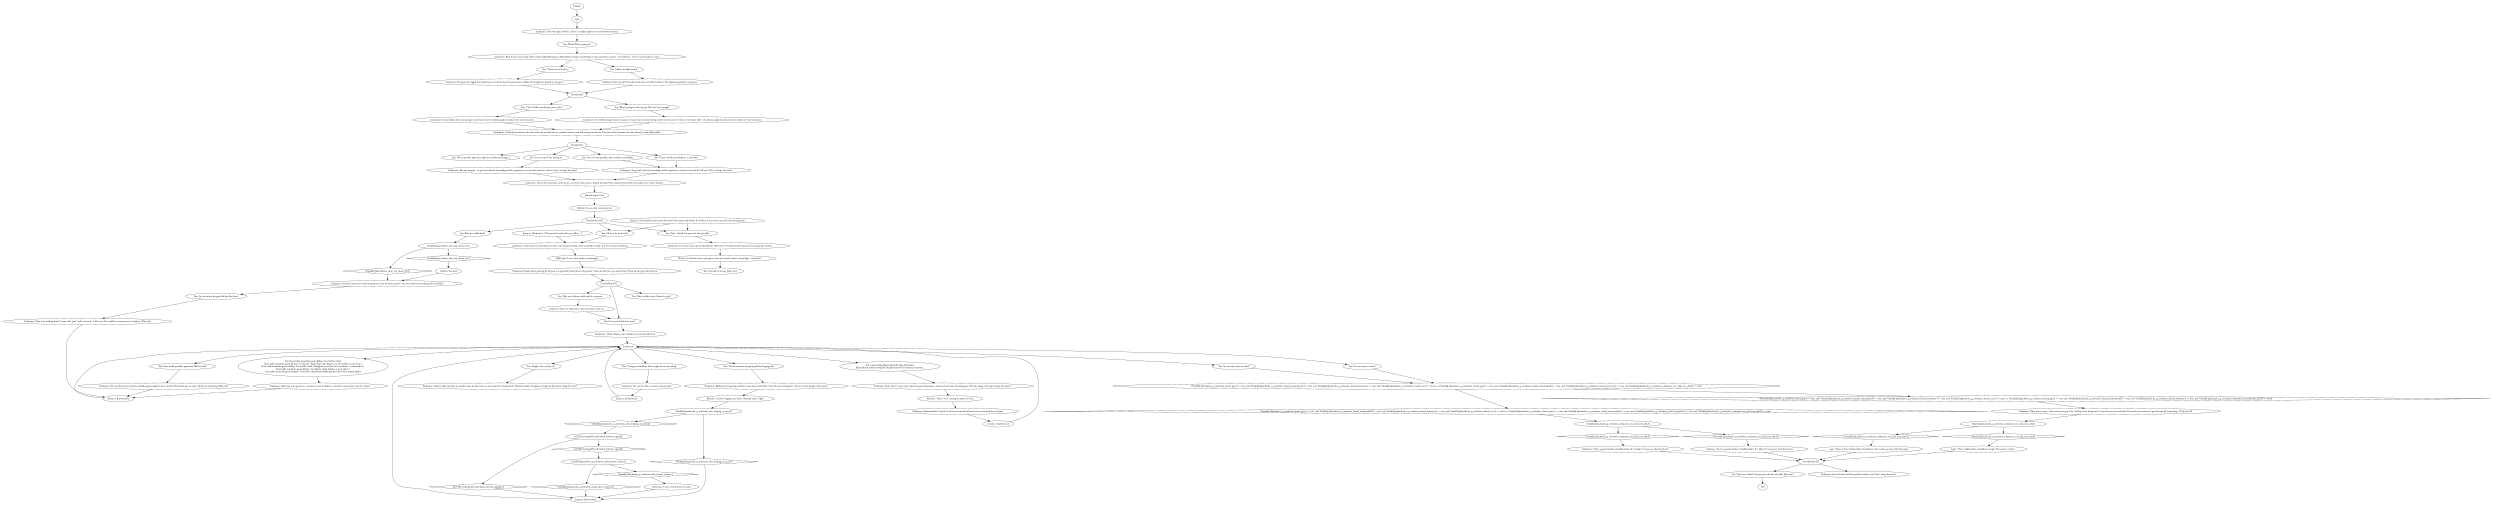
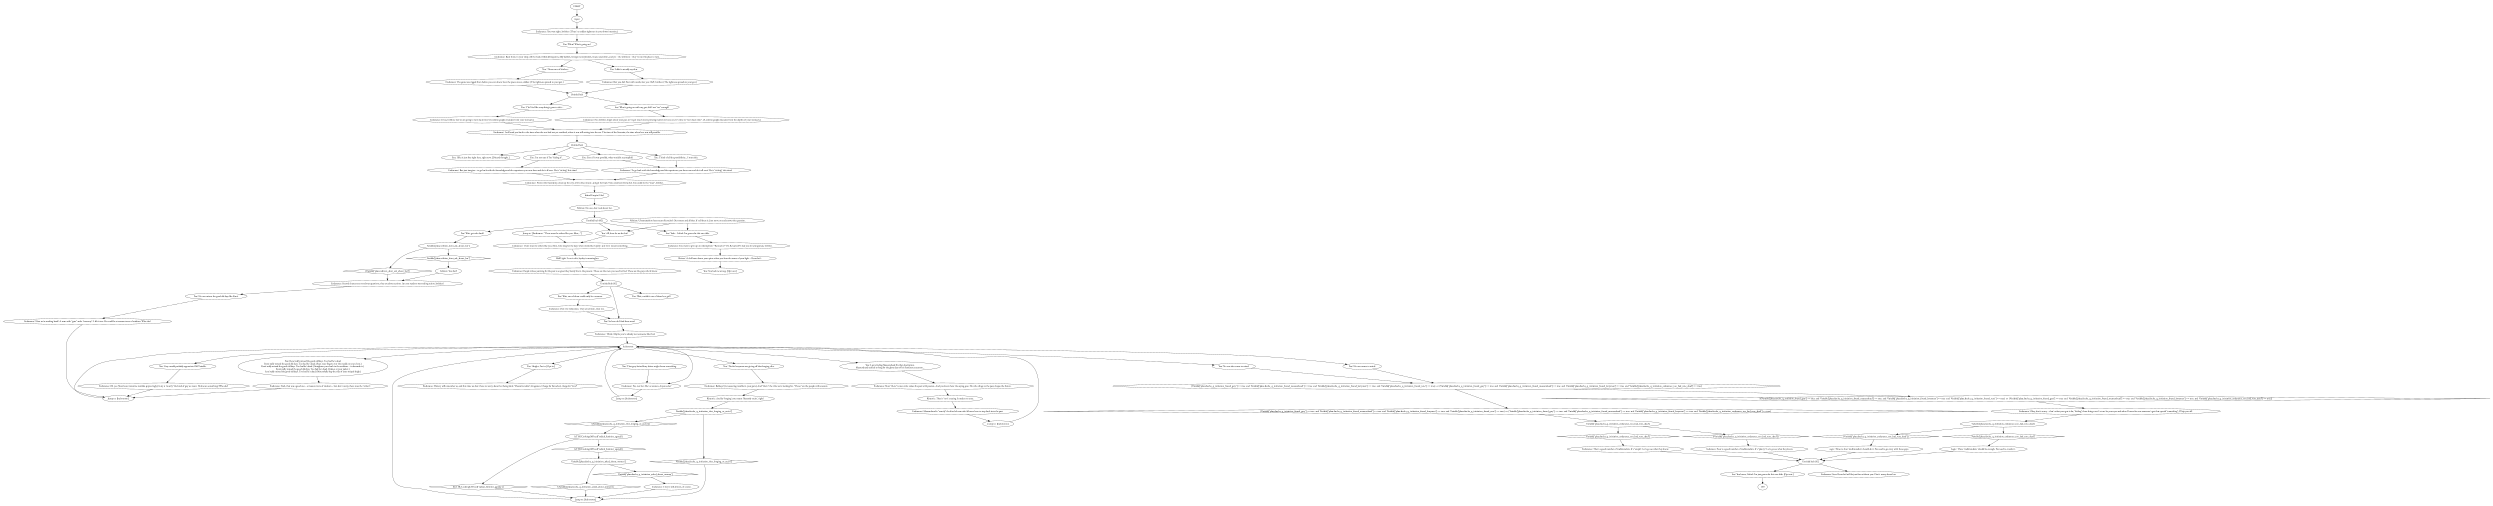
node "You: Wait, get couldn back?": label "You: Wait, get couldn back?" -> "You: Wait, get who back?"
edge "hubotoron" -> "You: That grey-haired lorry driver might know something.": now "hubotoron" -> "Endurance: No, not her. She's a woman. Anyone else?"
node "You: Gary would probably appreciate Old Revachol.": label "You: Gary would probably appreciate Old Revachol." -> "You: Gary would probably appreciate Old Variable."
